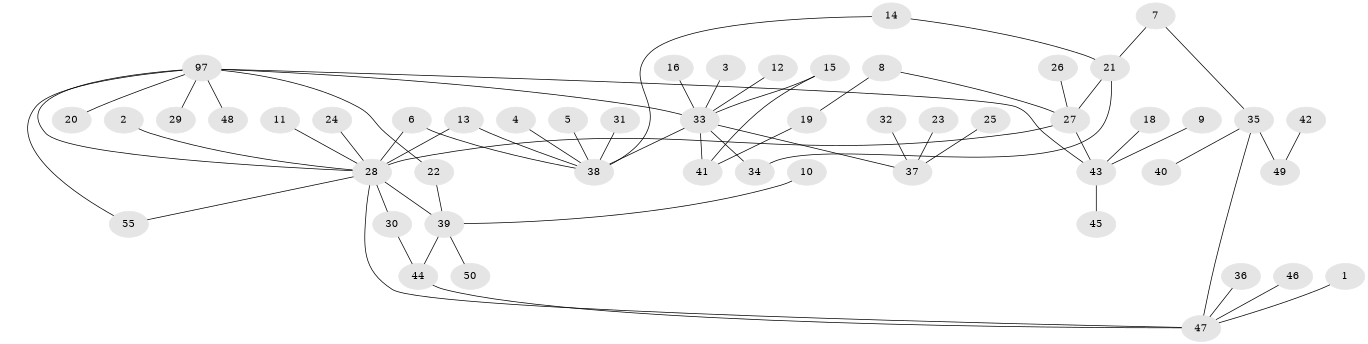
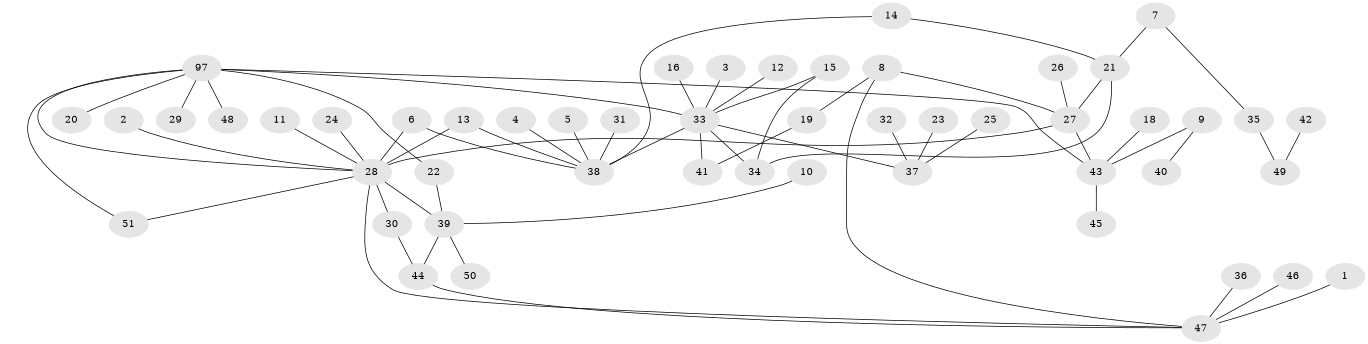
edge "15" -- "41": now "15" -- "34"
edge "35" -- "40": now "9" -- "40"
node "55": label "55" -> "51"
edge "35" -- "47": now "8" -- "47"
